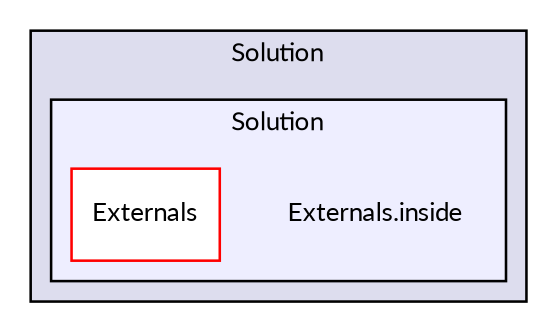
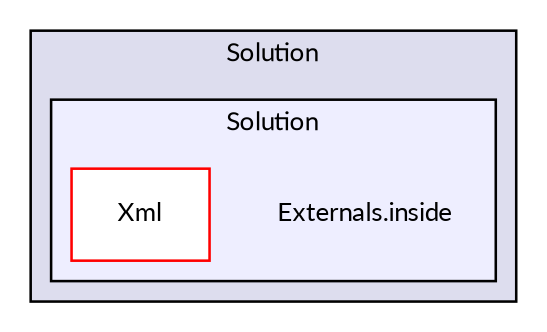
node "Externals": label "Externals" -> "Xml"
